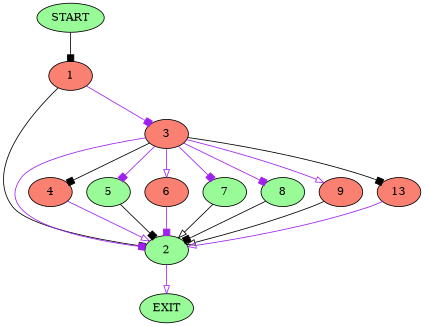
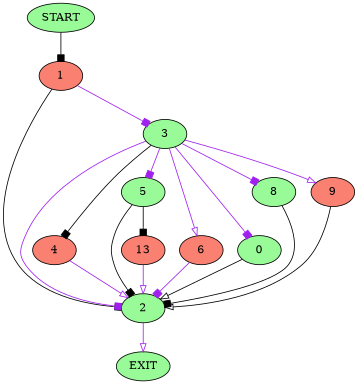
node "3": fillcolor salmon -> palegreen
edge "3" -> "13": now "5" -> "13"
node "7": label "7" -> "0"
